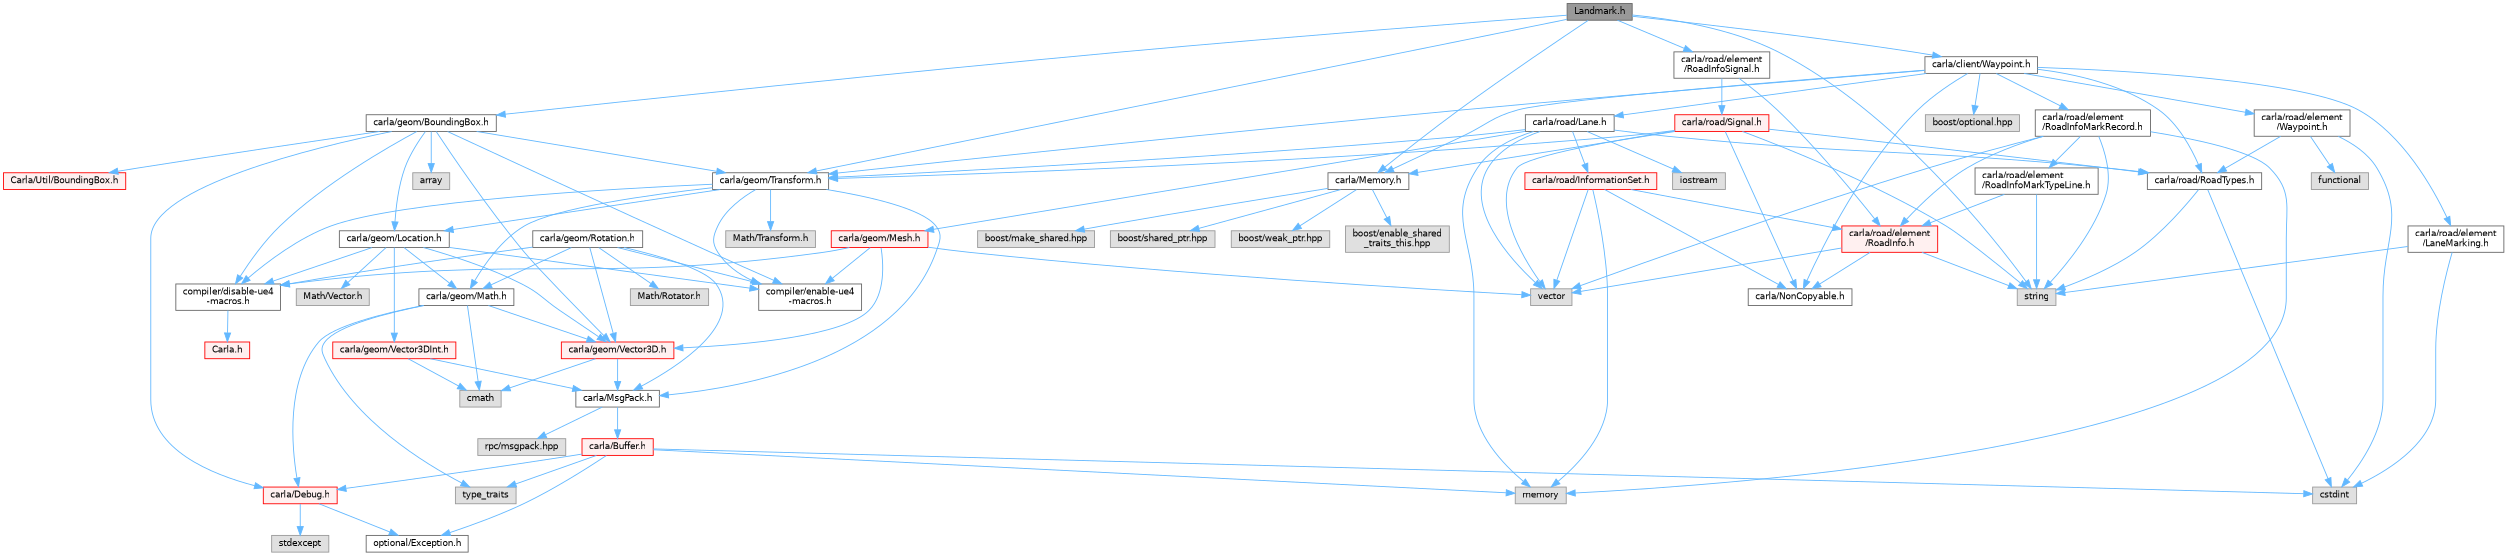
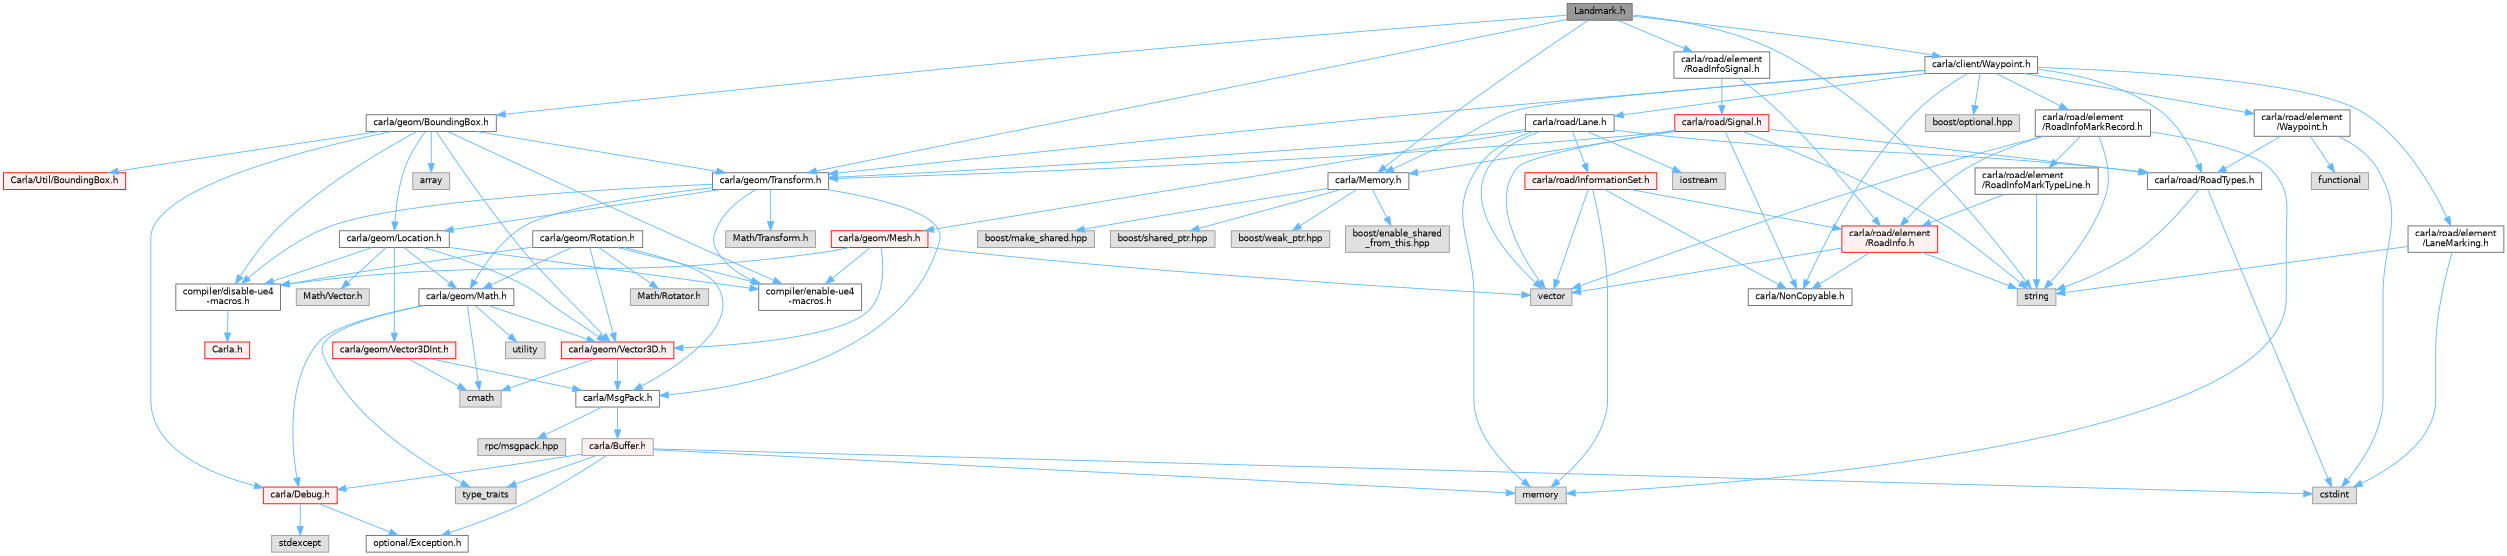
node "boost/enable_shared _traits_this.hpp": label "boost/enable_shared _traits_this.hpp" -> "boost/enable_shared _from_this.hpp"
node "utility": added
node "carla/Buffer.h": color red -> grey60
